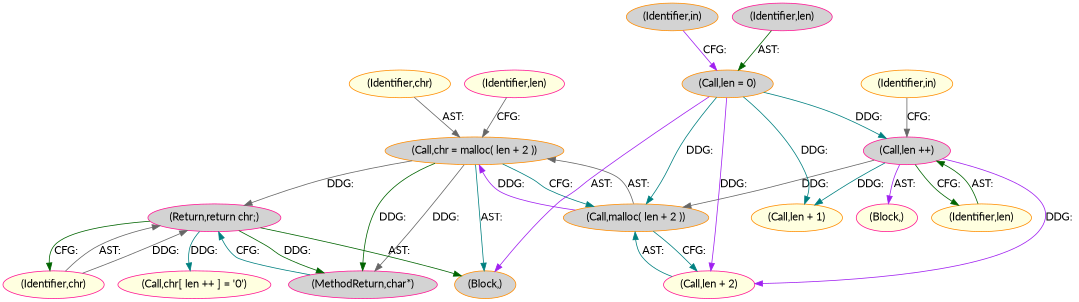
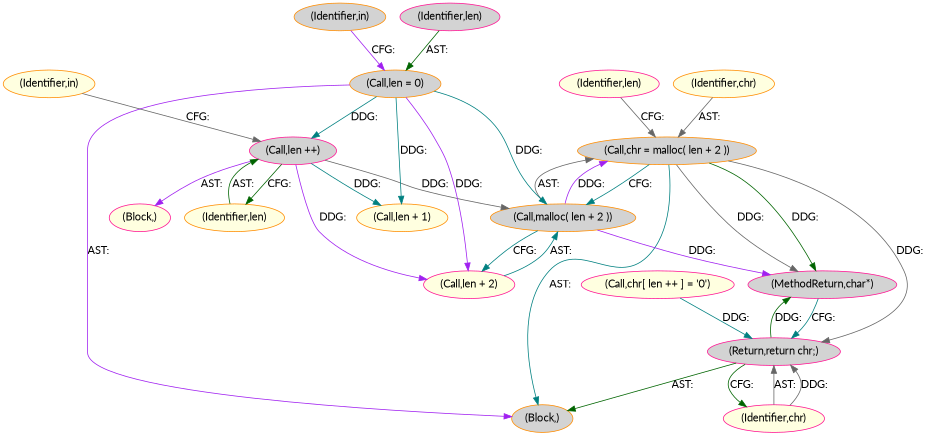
edge "(Return,return chr;)" -> "(Call,chr[ len ++ ] = '0')": reversed
edge "(Call,malloc( len + 2 ))" -> "(MethodReturn,char*)": added, label "DDG:"
